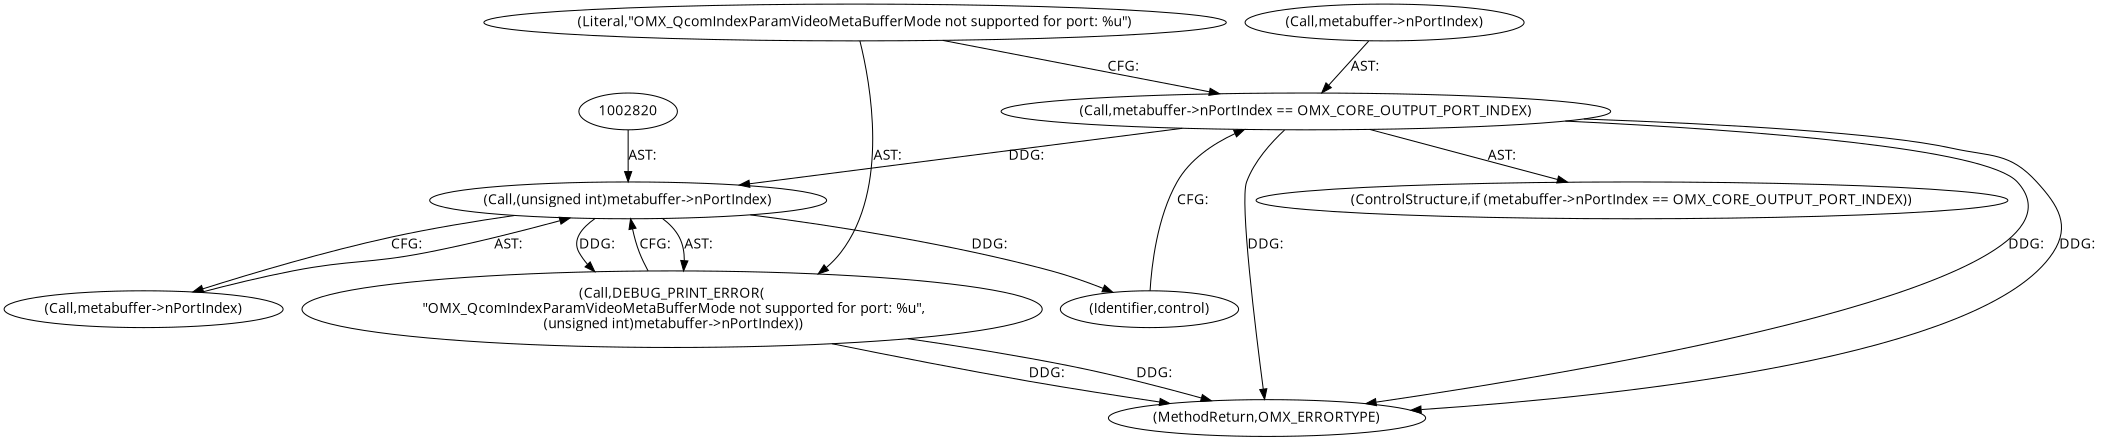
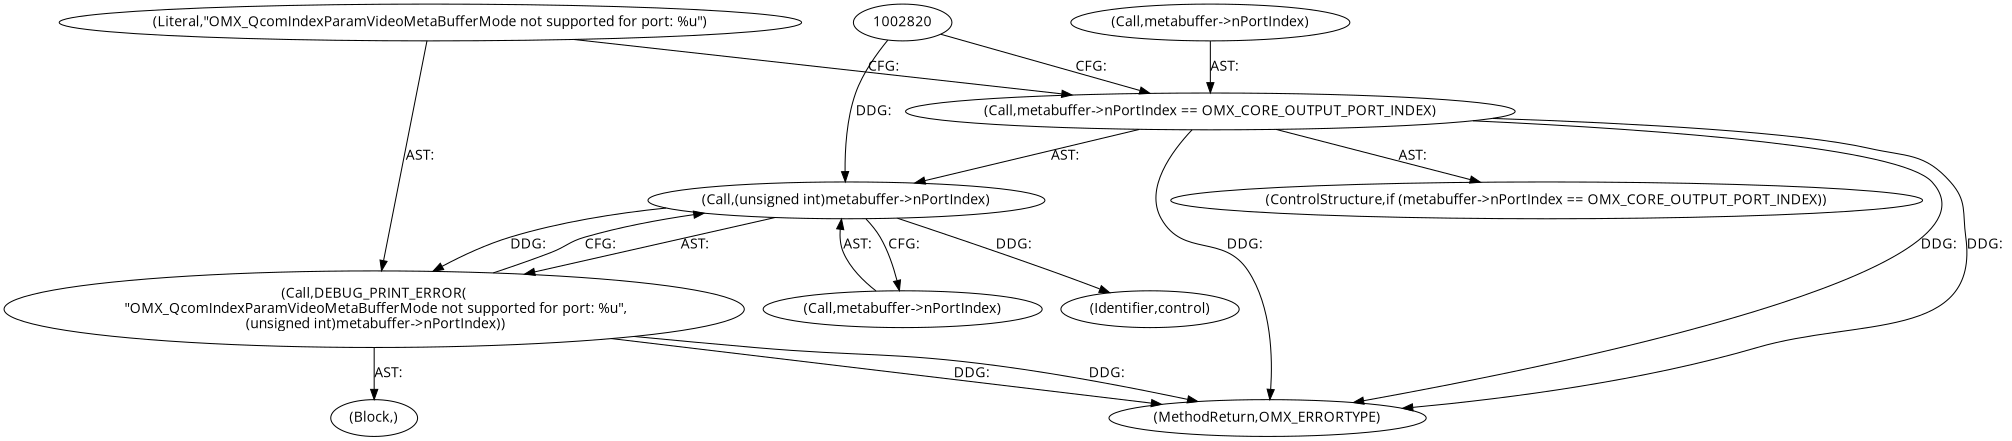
edge "1002820" -> "(Call,(unsigned int)metabuffer->nPortIndex)": label "AST: " -> "DDG: "
edge "(Call,metabuffer->nPortIndex == OMX_CORE_OUTPUT_PORT_INDEX)" -> "(Call,(unsigned int)metabuffer->nPortIndex)": label "DDG: " -> "AST: "
edge "(Identifier,control)" -> "(Call,metabuffer->nPortIndex == OMX_CORE_OUTPUT_PORT_INDEX)": now "1002820" -> "(Call,metabuffer->nPortIndex == OMX_CORE_OUTPUT_PORT_INDEX)"
node "(Block,)": added
